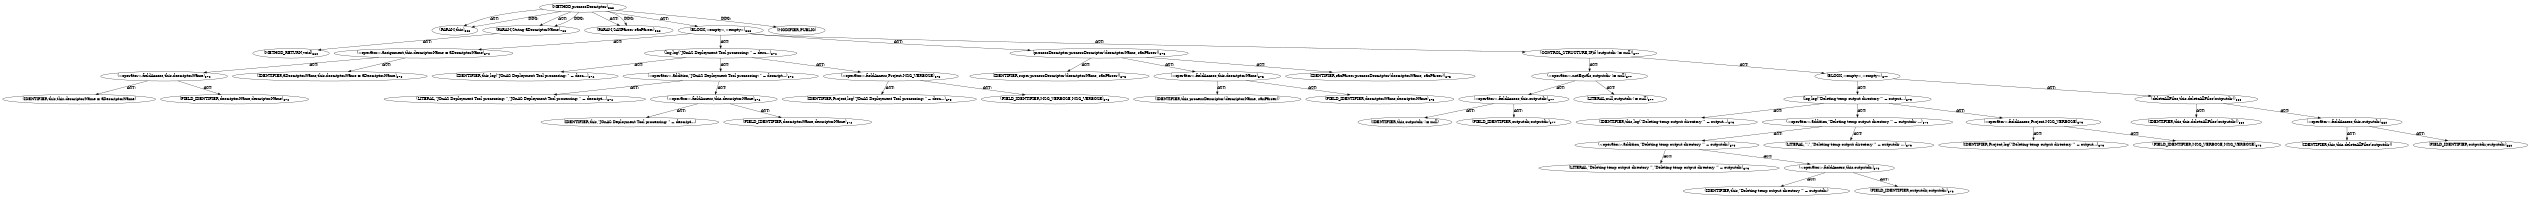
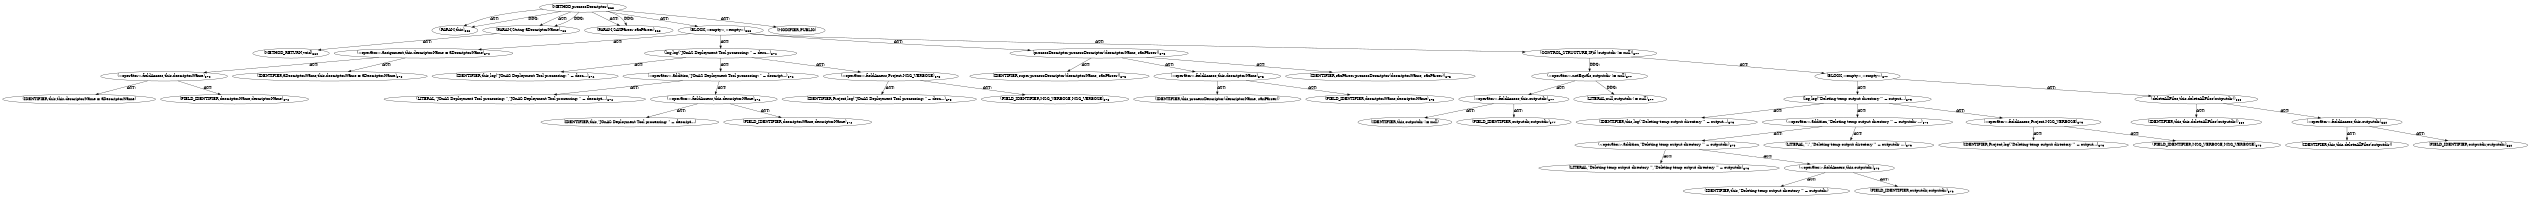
edge "(METHOD,processDescriptor)" -> "(MODIFIER,PUBLIC)": label "DDG: " -> "AST: "
edge "(CONTROL_STRUCTURE,IF,if (outputdir != null))" -> "(<operator>.notEquals,outputdir != null)": label "AST: " -> "DDG: "
edge "(<operator>.notEquals,outputdir != null)" -> "(LITERAL,null,outputdir != null)": label "AST: " -> "DDG: "
